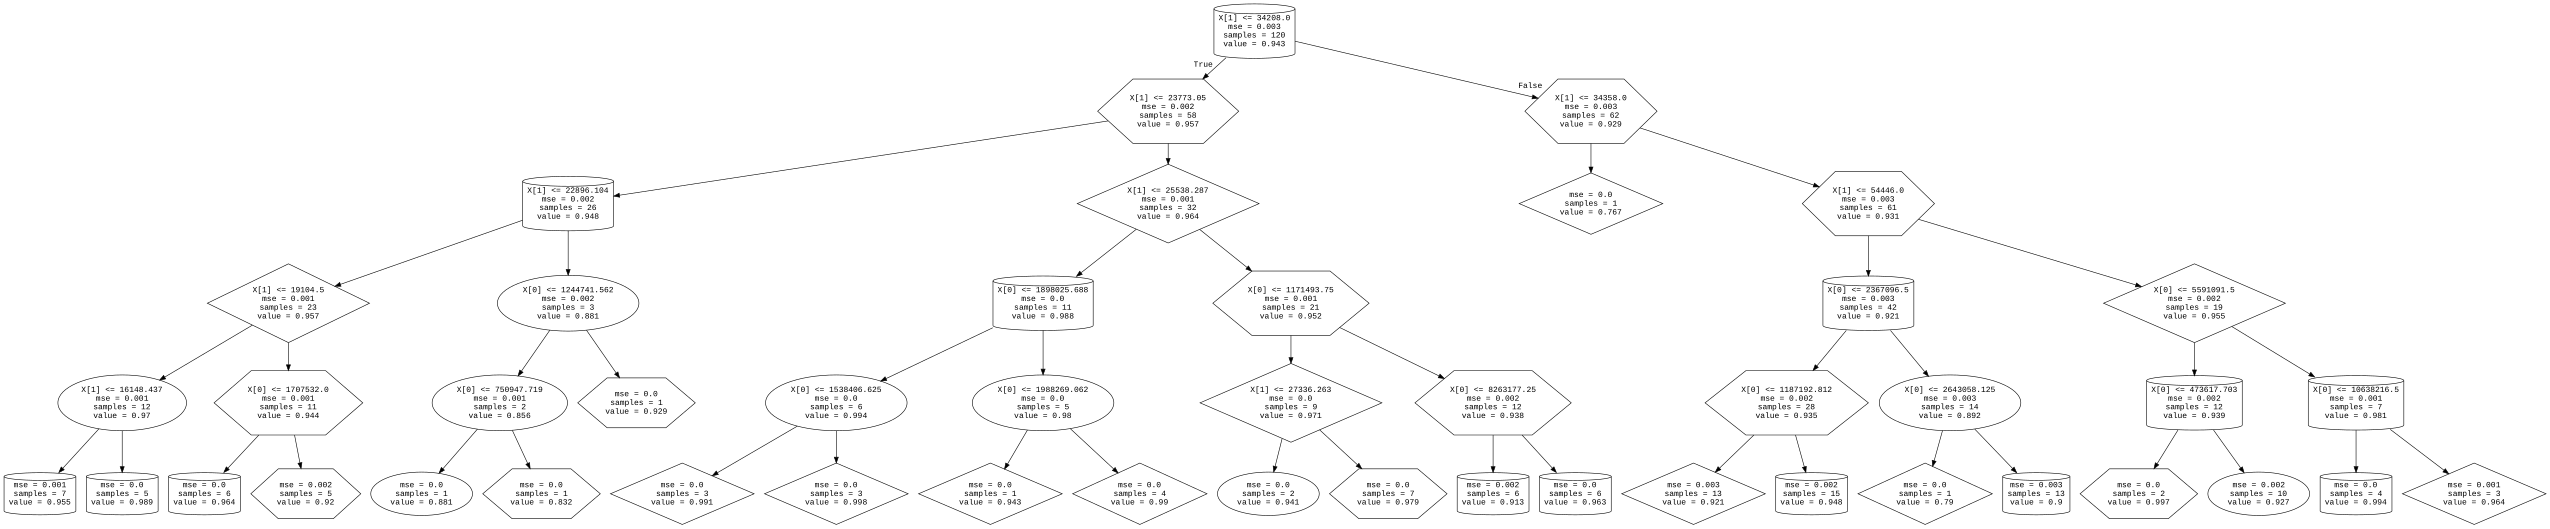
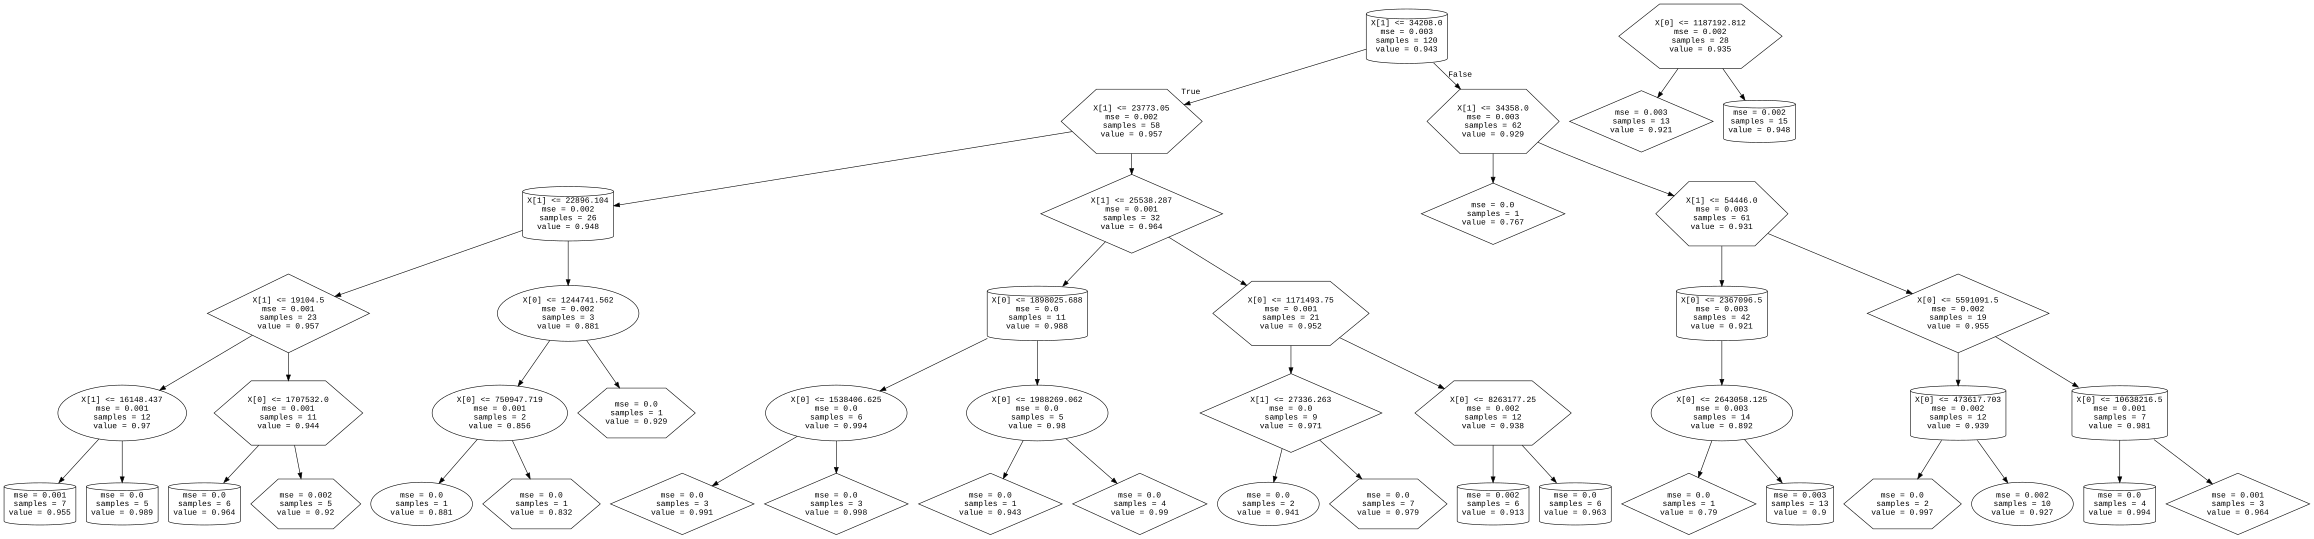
edge "X[0] <= 2367096.5 mse = 0.003 samples = 42 value = 0.921" -> "X[0] <= 1187192.812 mse = 0.002 samples = 28 value = 0.935": removed
